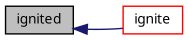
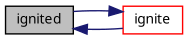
edge "ignited" -> "ignite": added
